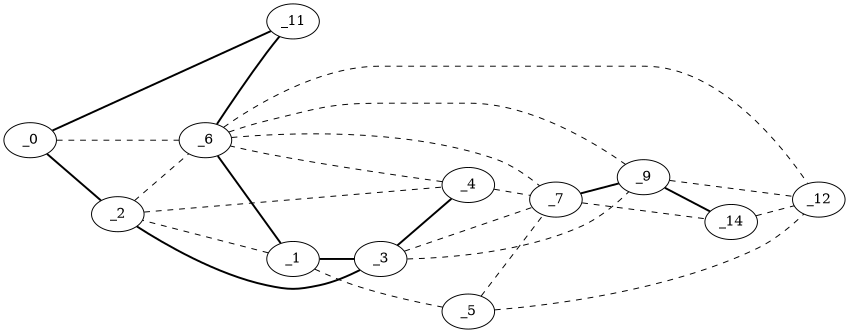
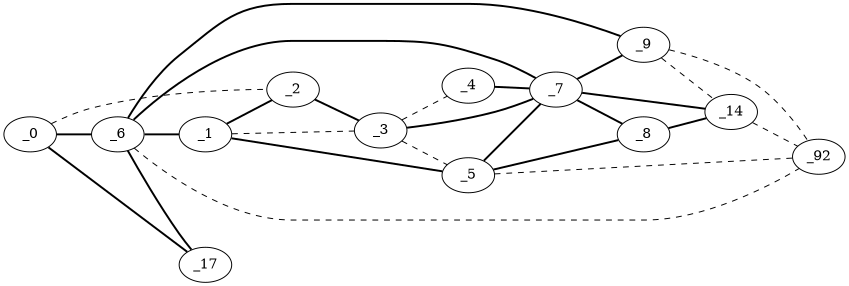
node "_11": label "_11" -> "_17"
edge "_6" -- "_9": style dashed -> bold
node "_8": added
edge "_6" -- "_7": style dashed -> bold
edge "_0" -- "_6": style dashed -> bold
edge "_6" -- "_4": removed
edge "_0" -- "_2": style bold -> dashed
edge "_6" -- "_2": removed
edge "_4" -- "_7": style dashed -> bold
edge "_4" -- "_2": removed
edge "_9" -- "_14": style bold -> dashed
node "_12": label "_12" -> "_92"
edge "_7" -- "_14": style dashed -> bold
edge "_4" -- "_3": style bold -> dashed
edge "_7" -- "_3": style dashed -> bold
edge "_2" -- "_1": style dashed -> bold
edge "_9" -- "_3": now "_5" -- "_3"
edge "_7" -- "_5": style dashed -> bold
edge "_1" -- "_3": style bold -> dashed
edge "_1" -- "_5": style dashed -> bold
